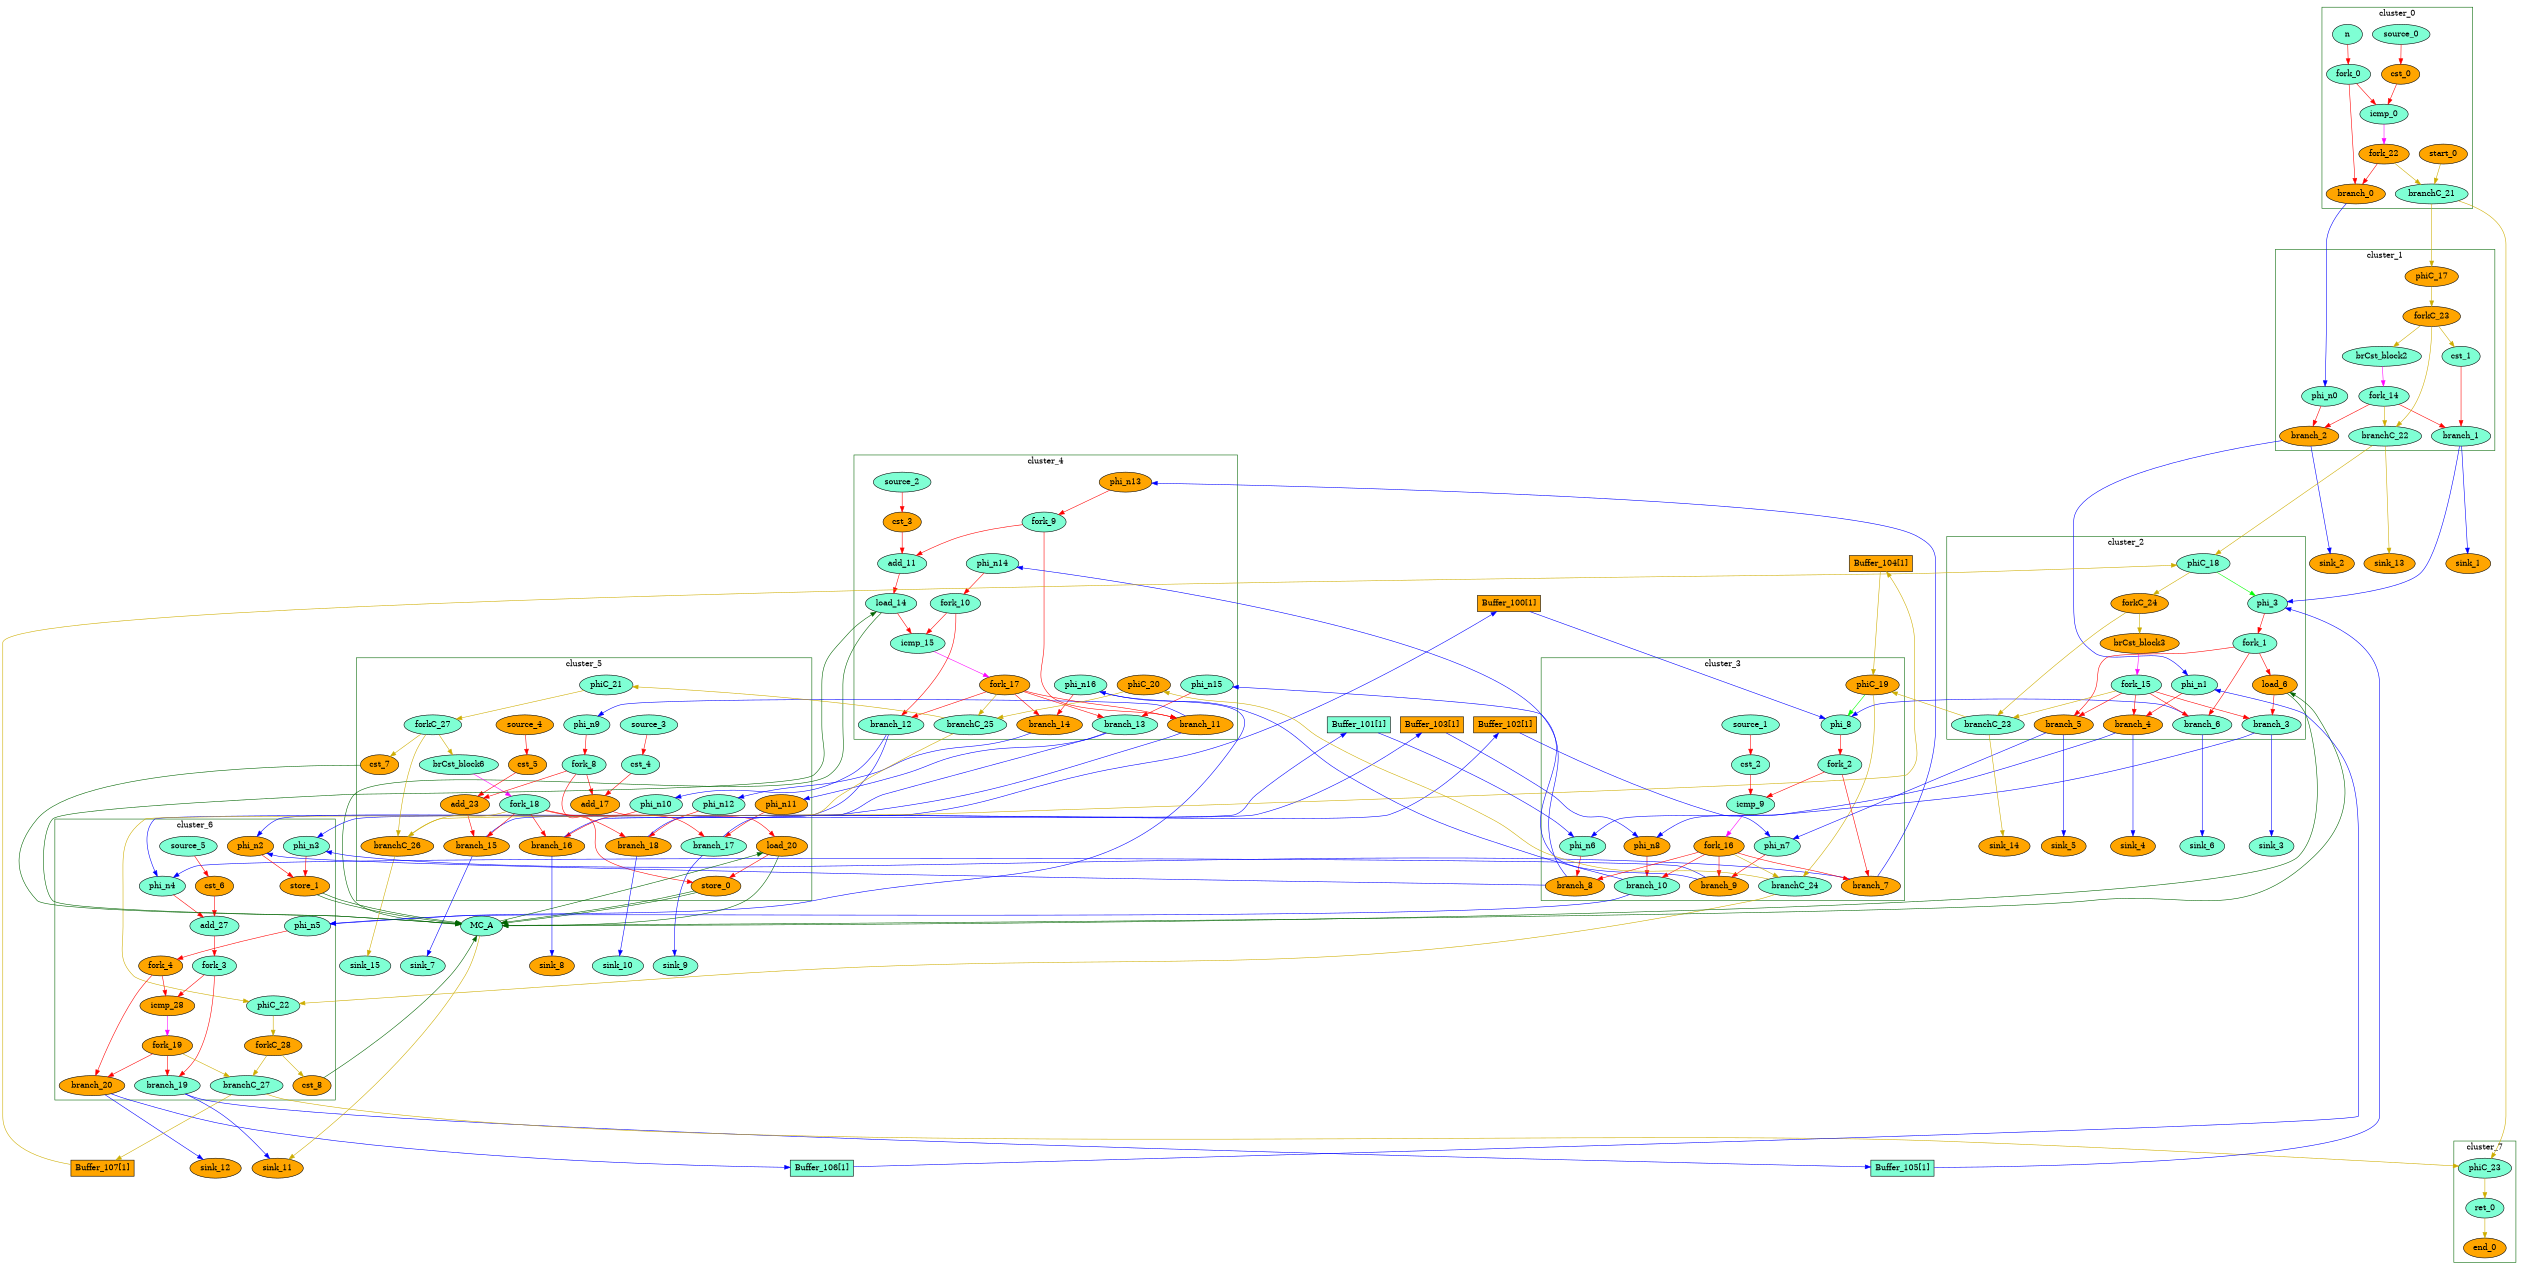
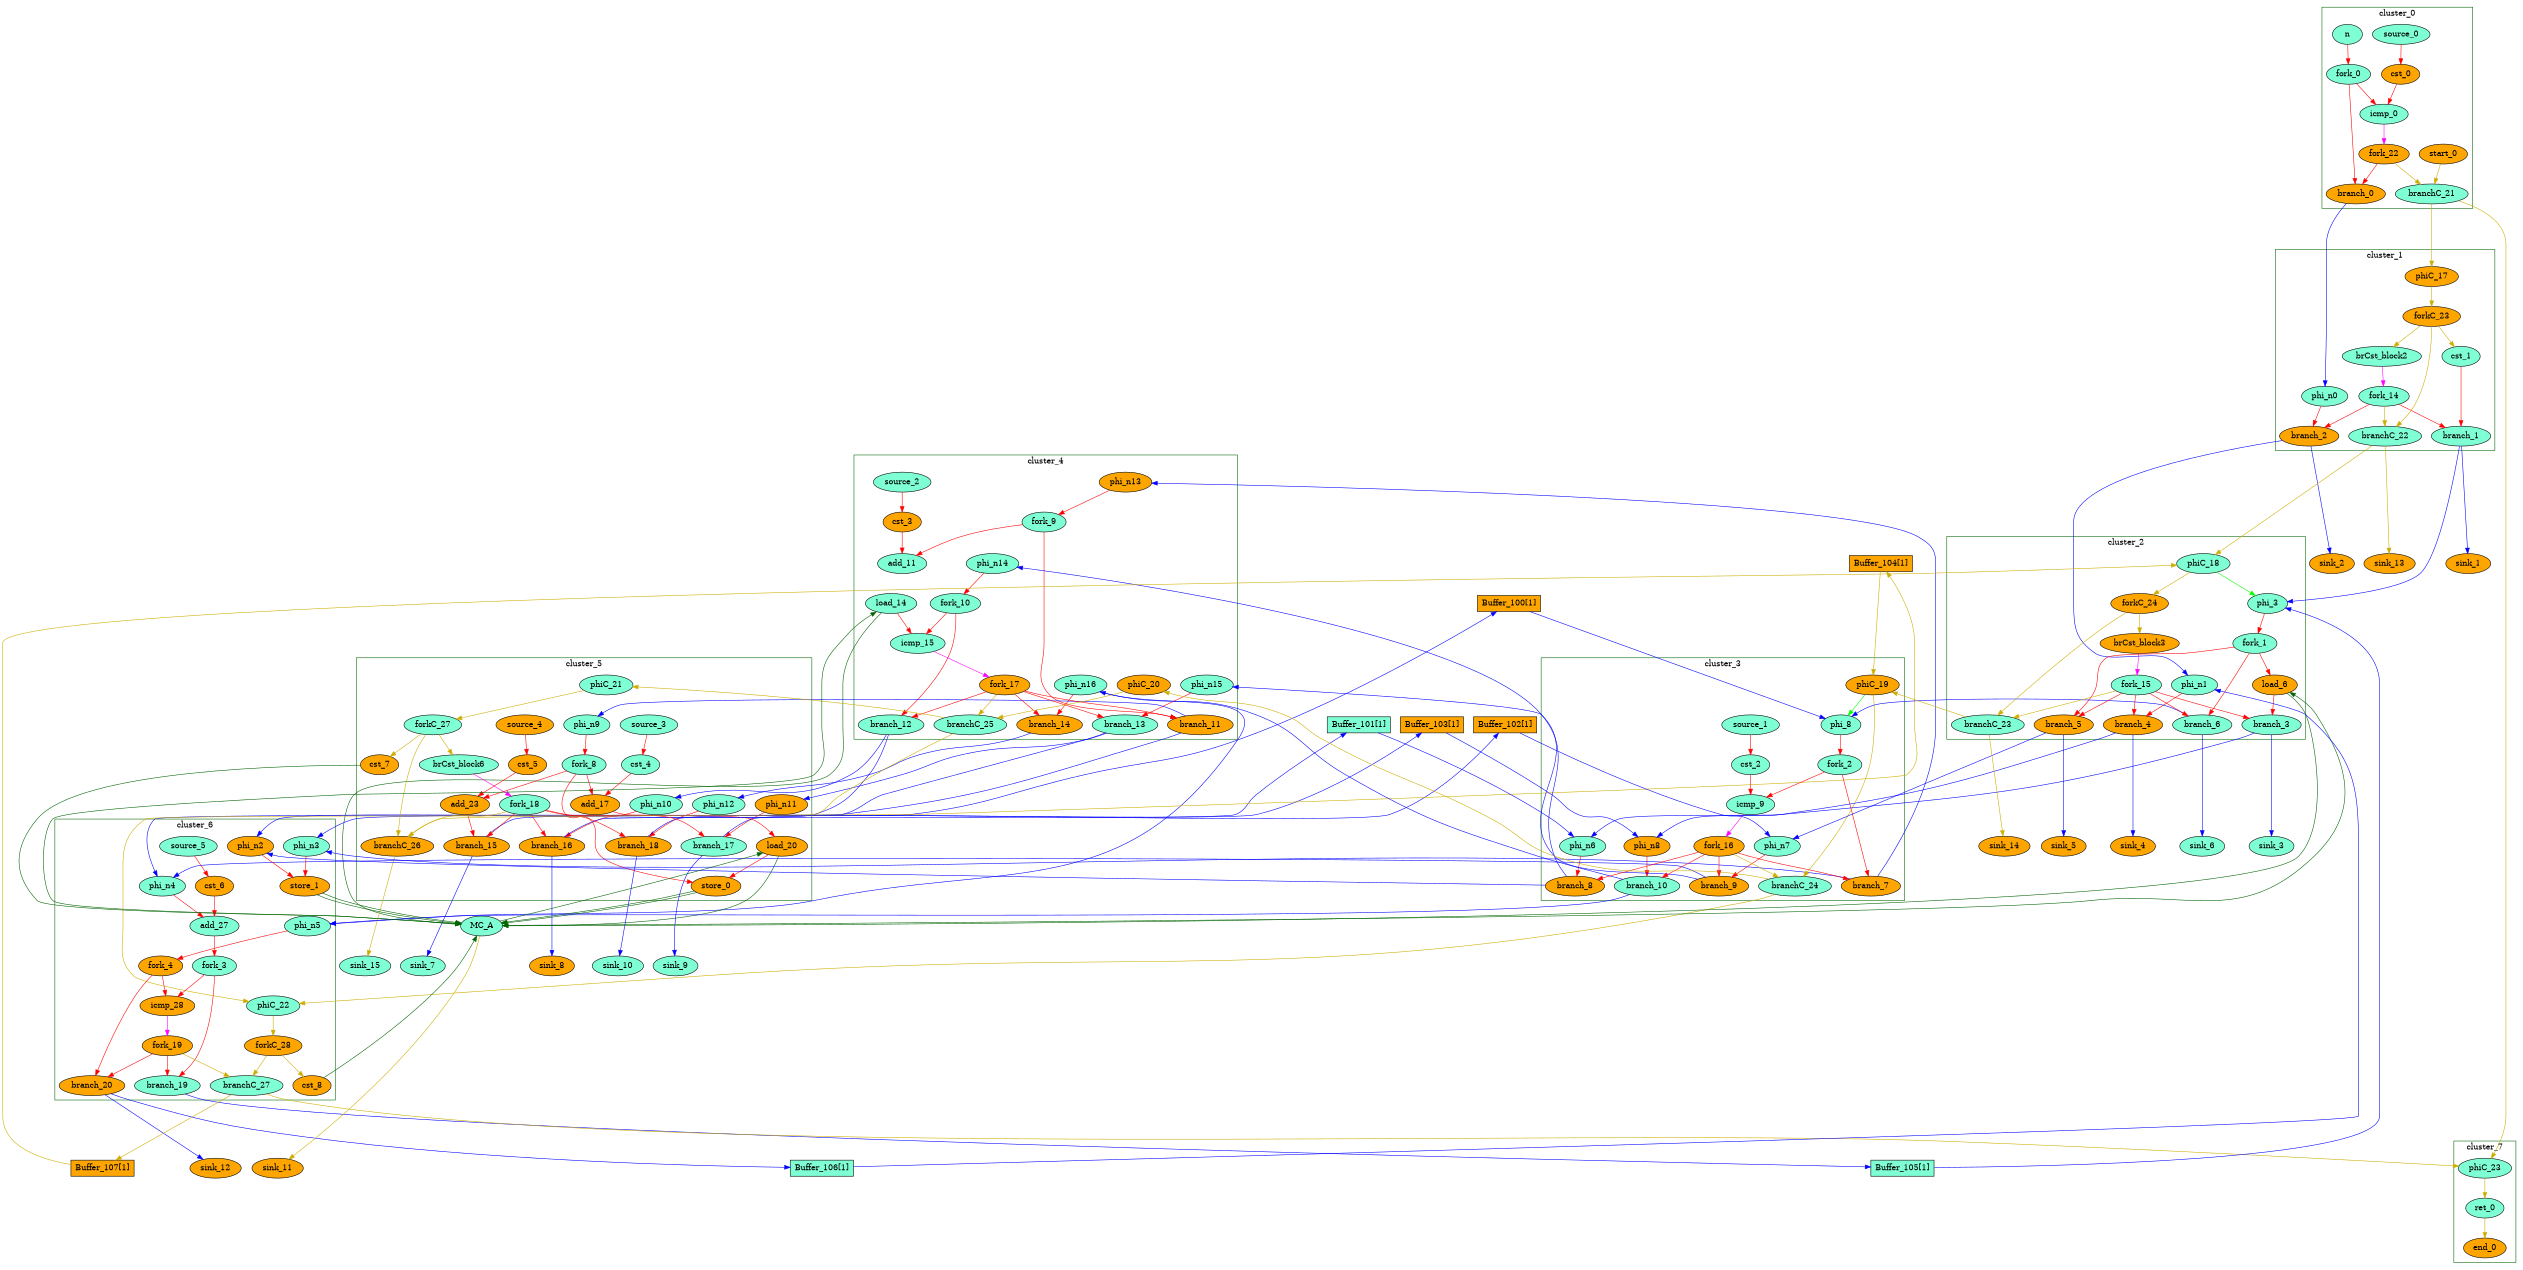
edge "add_11" -> "load_14": removed
edge "branch_19" -> "sink_11": removed
